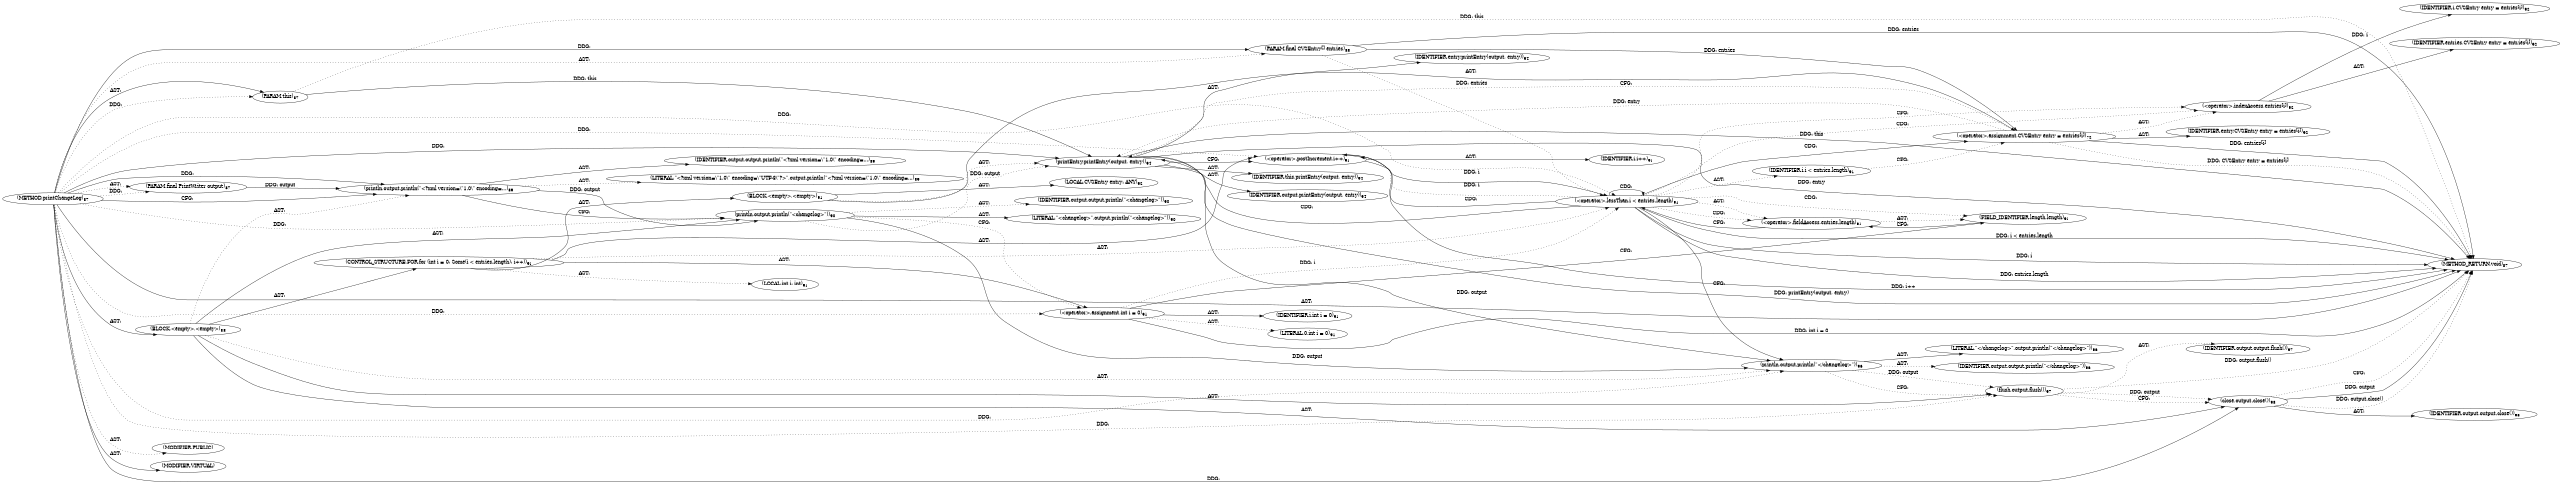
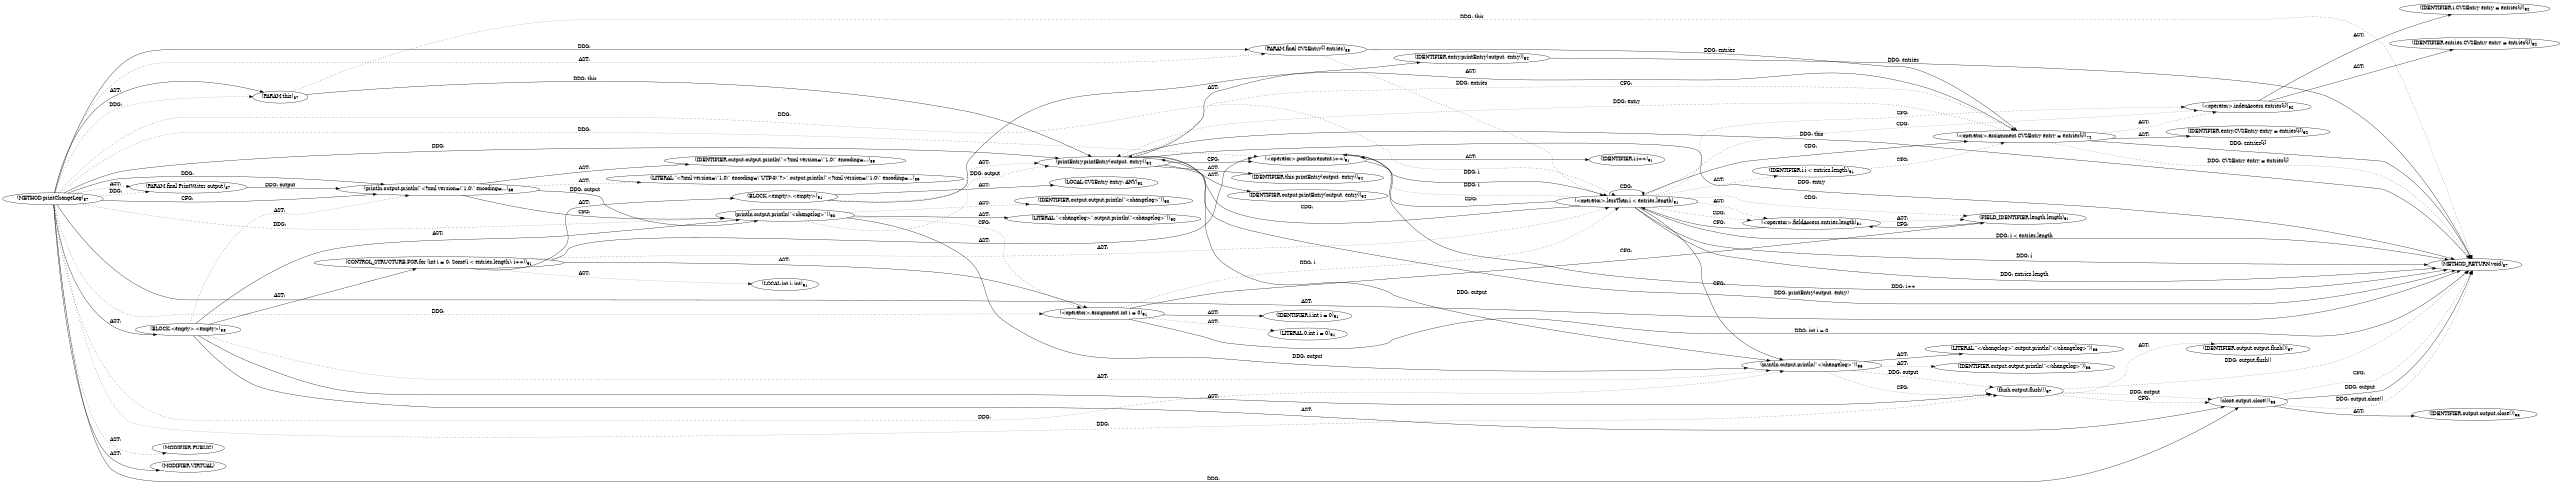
edge "(PARAM,final CVSEntry[] entries)" -> "(METHOD_RETURN,void)": now "(IDENTIFIER,entry,printEntry(output, entry))" -> "(METHOD_RETURN,void)"
edge "(<operator>.indexAccess,entries[i])" -> "(IDENTIFIER,i,CVSEntry entry = entries[i])": label "DDG: i" -> "AST: "
